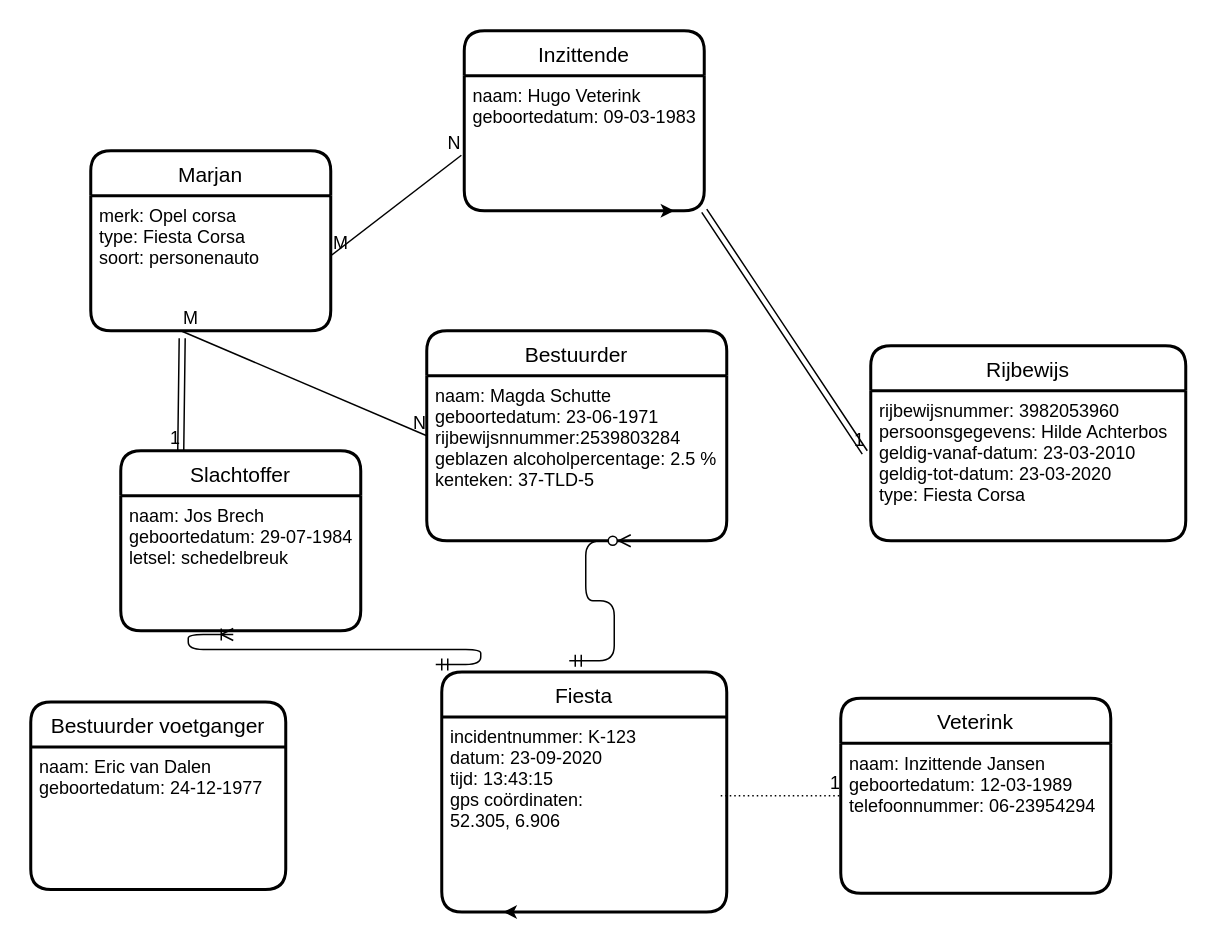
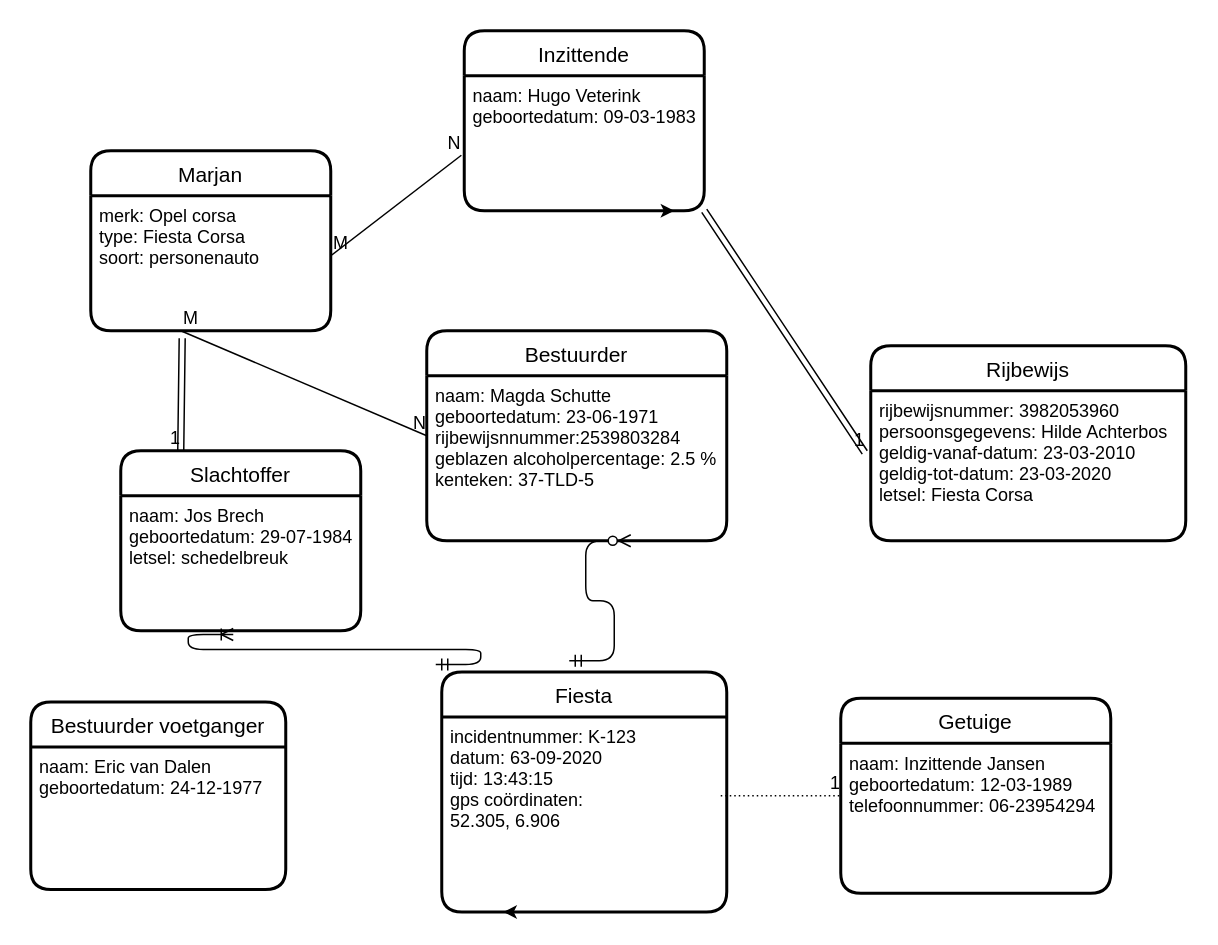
node "rijbewijsnummer: 3982053960 persoonsgegevens: Hilde Achterbos geldig-vanaf-datum: 23-03-2010 geldig-tot-datum: 23-03-2020 type: Fiesta Corsa": label "rijbewijsnummer: 3982053960 persoonsgegevens: Hilde Achterbos geldig-vanaf-datum: 23-03-2010 geldig-tot-datum: 23-03-2020 type: Fiesta Corsa" -> "rijbewijsnummer: 3982053960 persoonsgegevens: Hilde Achterbos geldig-vanaf-datum: 23-03-2010 geldig-tot-datum: 23-03-2020 letsel: Fiesta Corsa"
node "Veterink": label "Veterink" -> "Getuige"
node "incidentnummer: K-123 datum: 23-09-2020 tijd: 13:43:15 gps coördinaten: 52.305, 6.906": label "incidentnummer: K-123 datum: 23-09-2020 tijd: 13:43:15 gps coördinaten: 52.305, 6.906" -> "incidentnummer: K-123 datum: 63-09-2020 tijd: 13:43:15 gps coördinaten: 52.305, 6.906"
